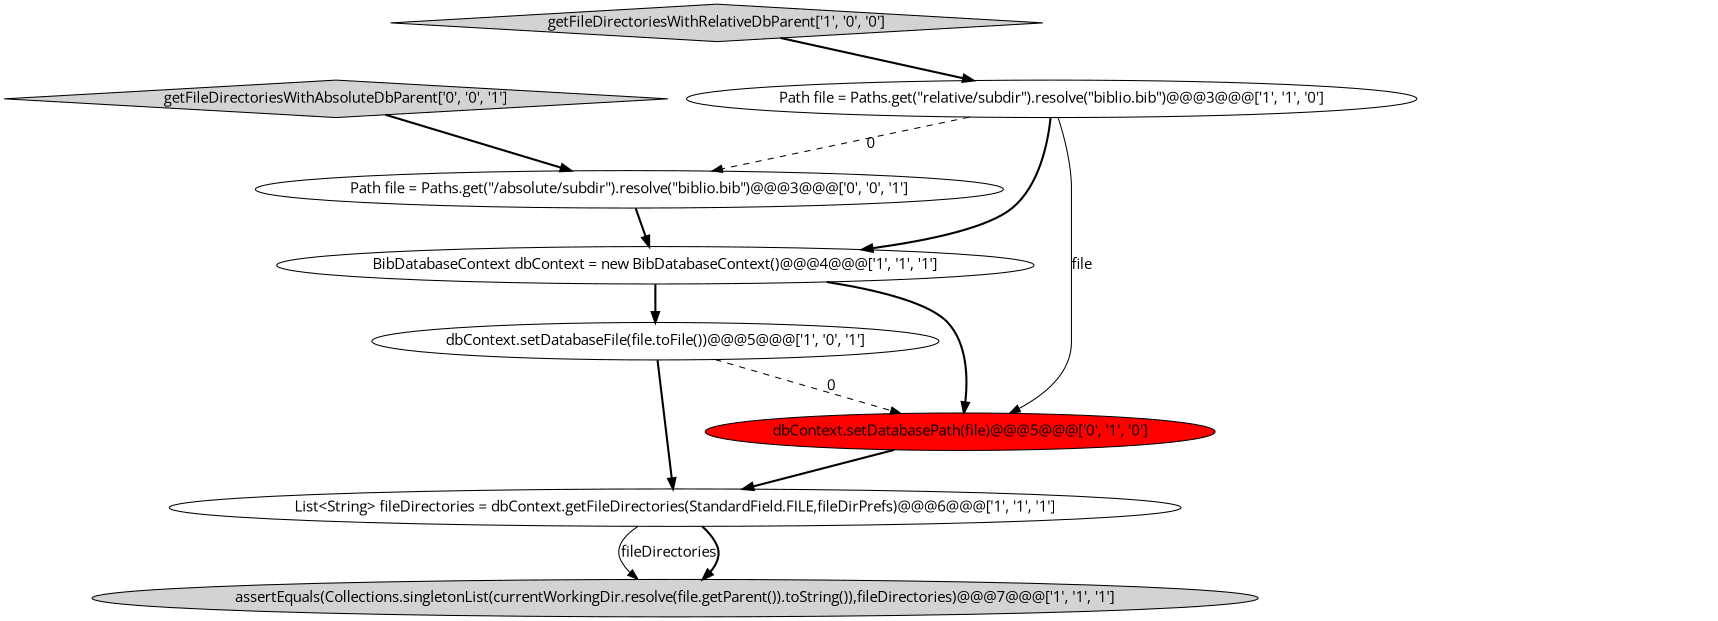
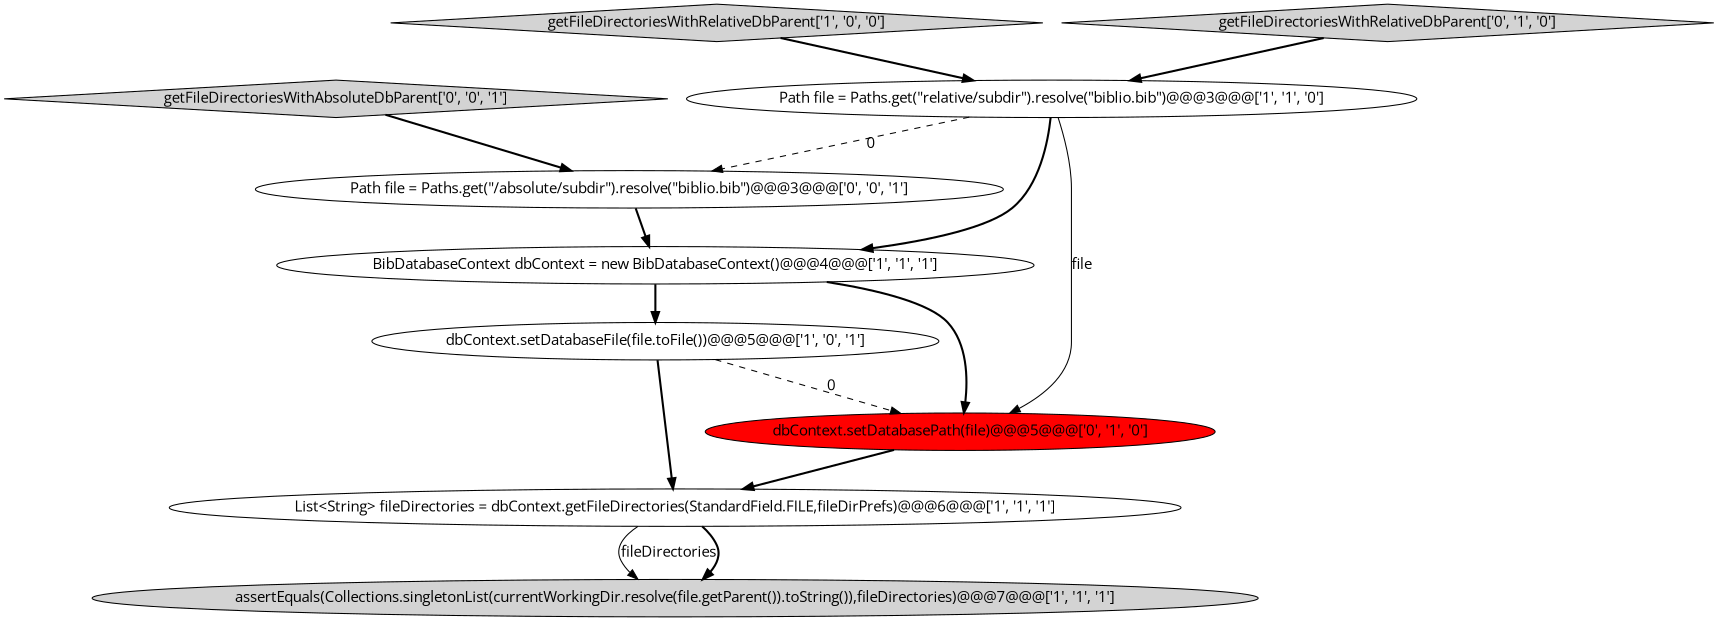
node "getFileDirectoriesWithRelativeDbParent['0', '1', '0']": added
